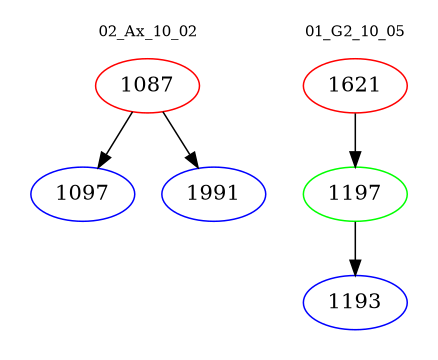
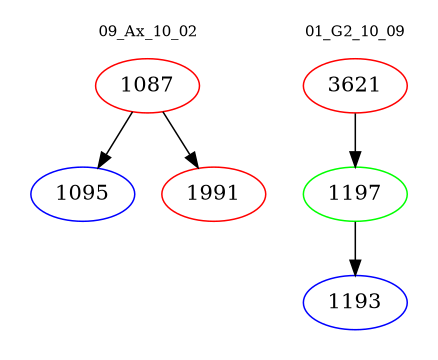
cluster "02_Ax_10_02": label "02_Ax_10_02" -> "09_Ax_10_02"
cluster "01_G2_10_05": label "01_G2_10_05" -> "01_G2_10_09"
node "1621": label "1621" -> "3621"
node "1097": label "1097" -> "1095"
node "1991": color blue -> red
